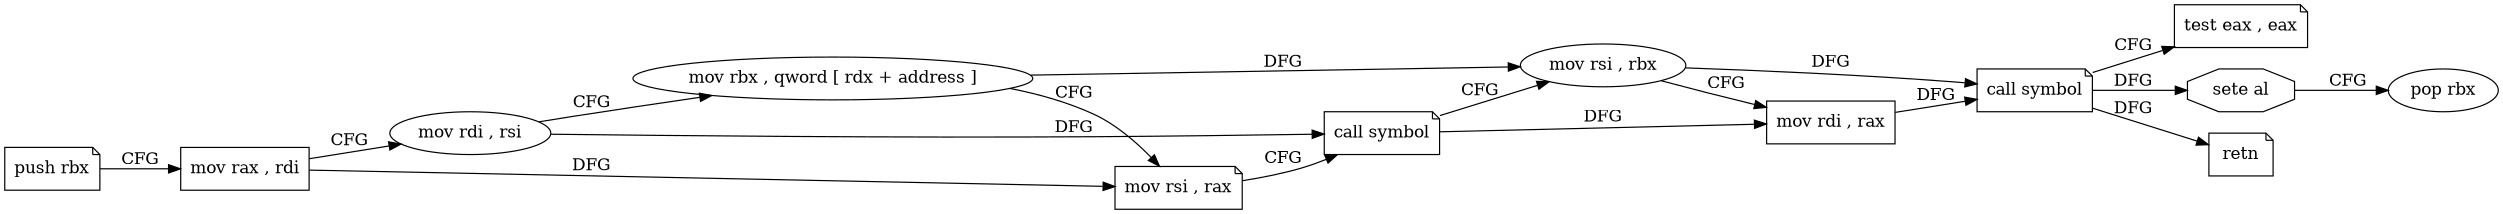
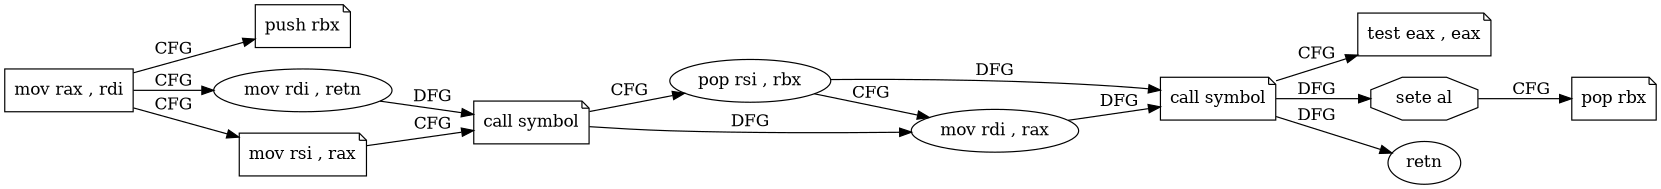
node "mov rsi , rbx": label "mov rsi , rbx" -> "pop rsi , rbx"
node "mov rbx , qword [ rdx + address ]": removed
node "pop rbx": shape ellipse -> note
node "mov rdi , rax": shape box -> ellipse
node "mov rdi , rsi": label "mov rdi , rsi" -> "mov rdi , retn"
node "retn": shape note -> ellipse
edge "mov rax , rdi" -> "mov rsi , rax": label "DFG" -> "CFG"
edge "push rbx" -> "mov rax , rdi": reversed
